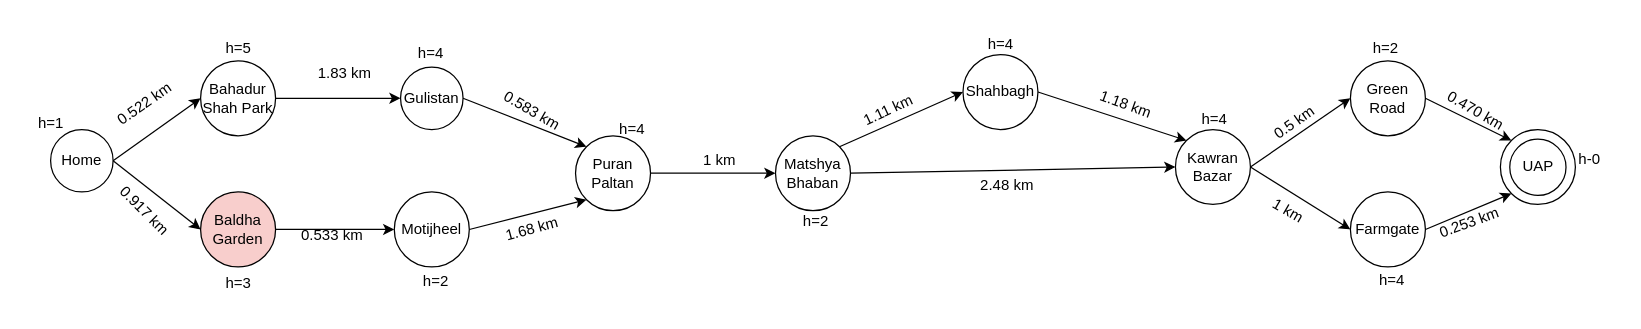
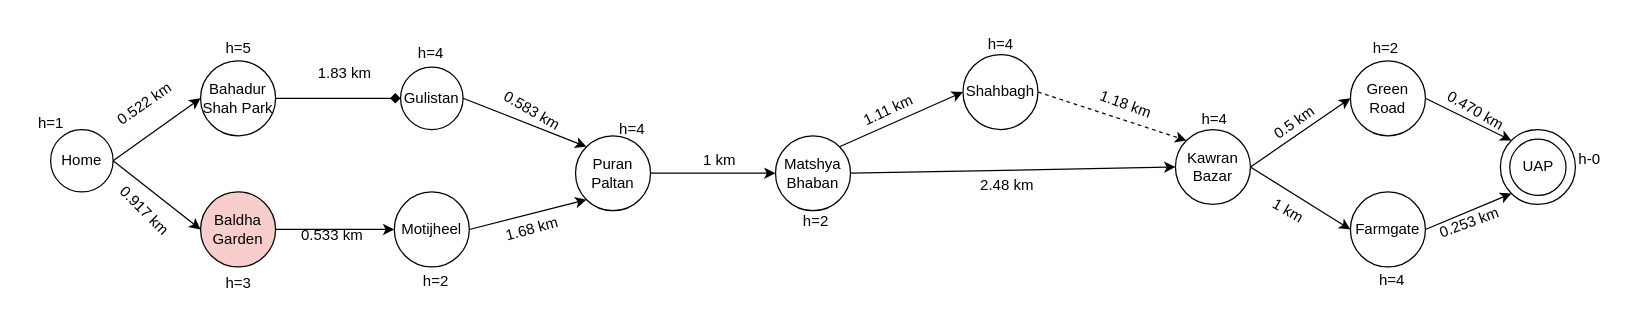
edge "Bahadur Shah Park" -> "Gulistan": arrowhead classic -> diamond
edge "Shahbagh" -> "Kawran Bazar": style solid -> dashed
